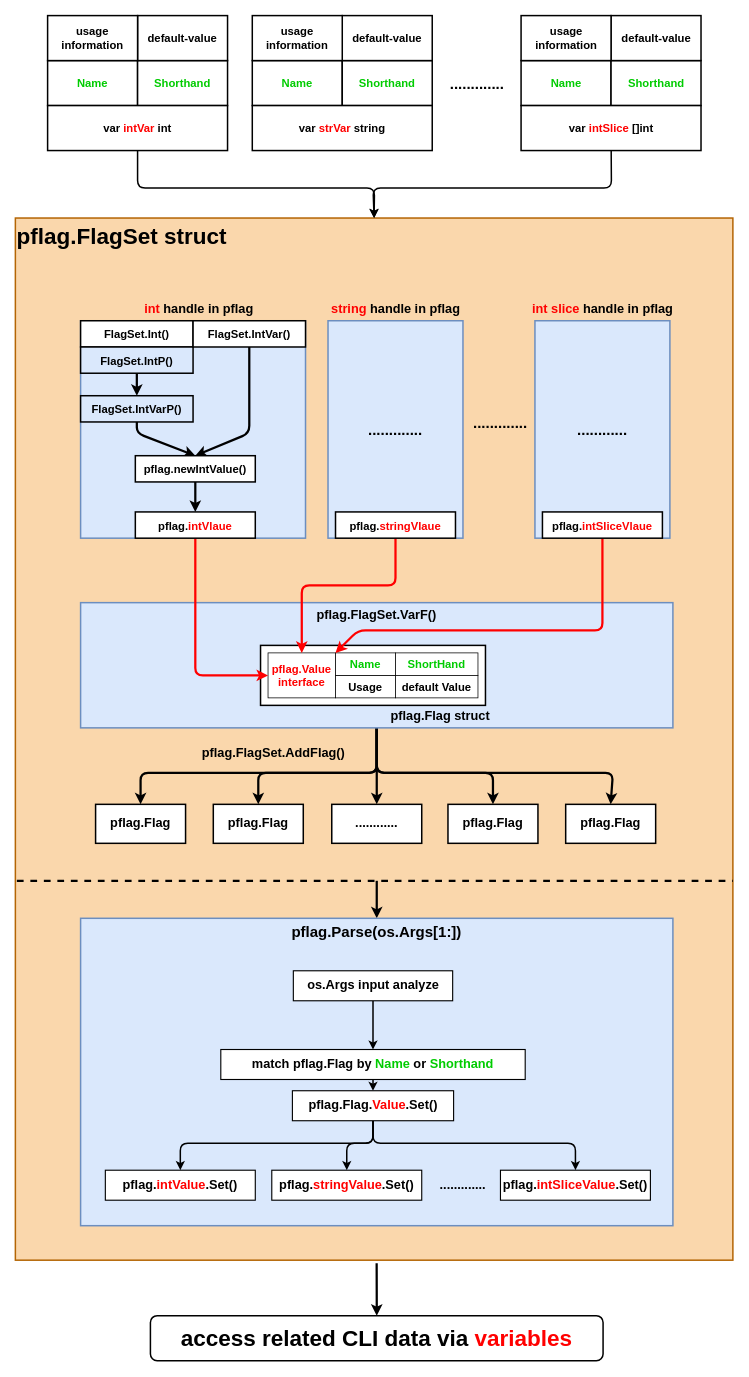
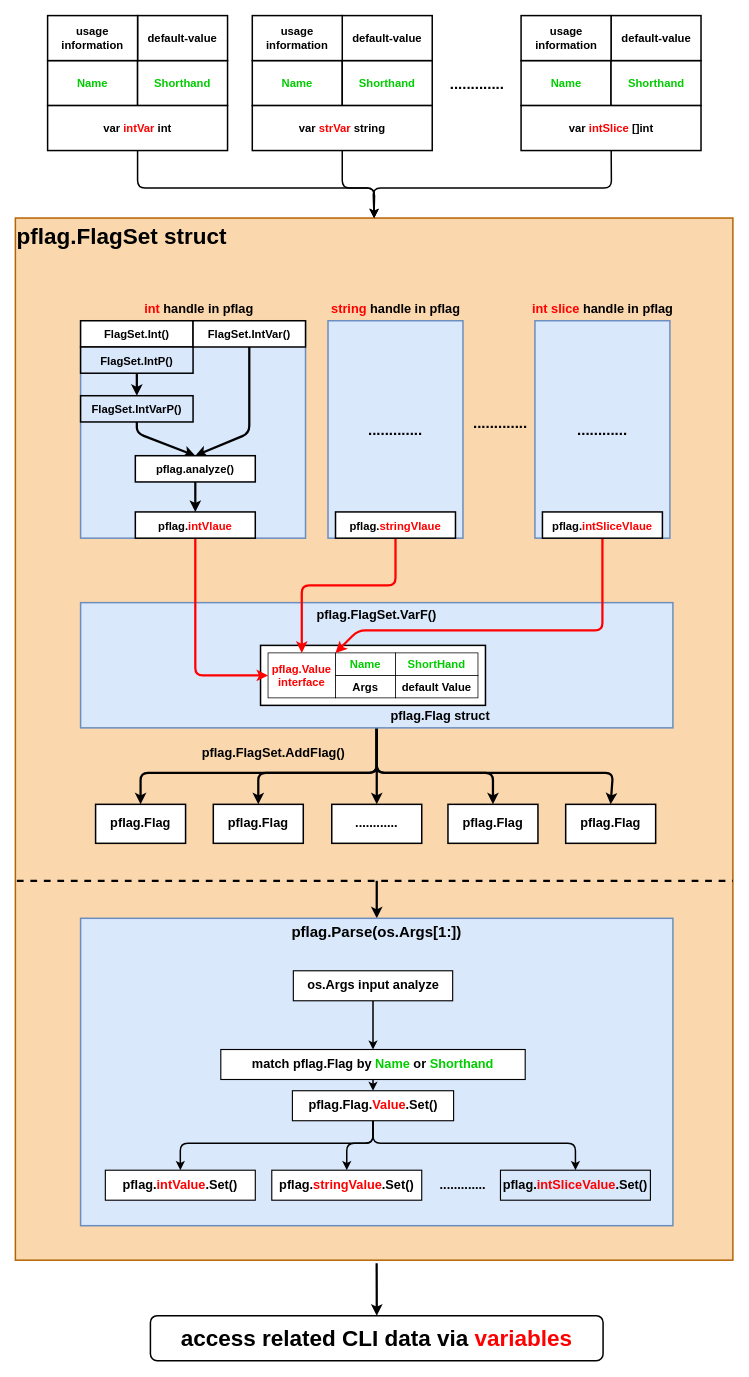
edge "var strVar string" -> "pflag.FlagSet struct": added
node "pflag.newIntValue()": label "pflag.newIntValue()" -> "pflag.analyze()"
node "Usage": label "Usage" -> "Args"
node "pflag.intSliceValue.Set()": fillcolor #ffffff -> #dae8fc
